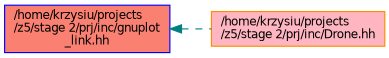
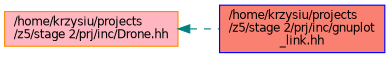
edge "/home/krzysiu/projects /z5/stage 2/prj/inc/Drone.hh" -> "/home/krzysiu/projects /z5/stage 2/prj/inc/gnuplot _link.hh": reversed
